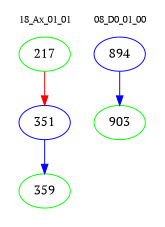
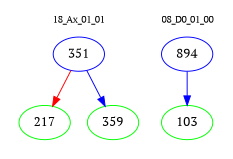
edge "217" -> "351": reversed
node "903": label "903" -> "103"
